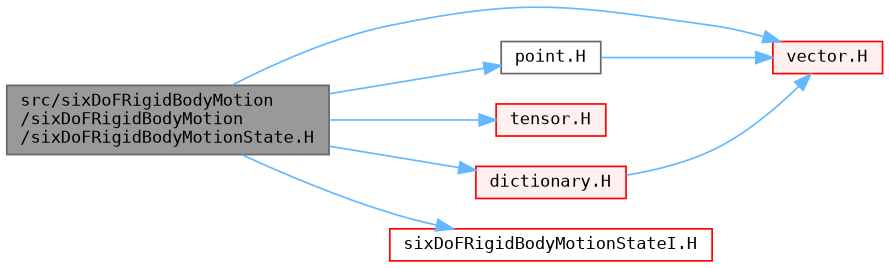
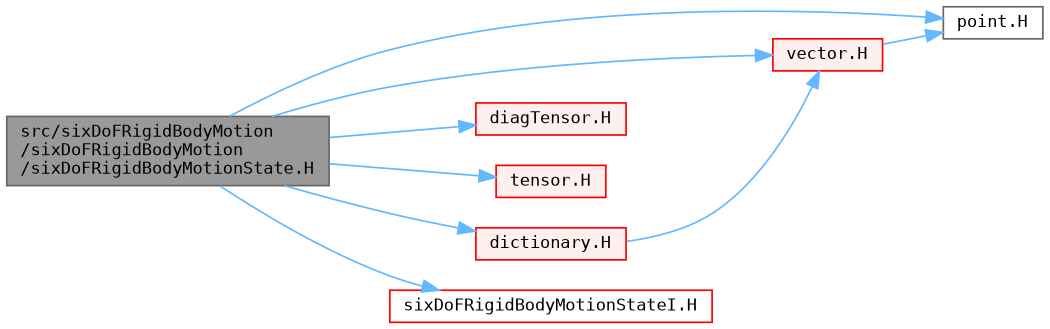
edge "point.H" -> "vector.H": reversed
node "diagTensor.H": added
